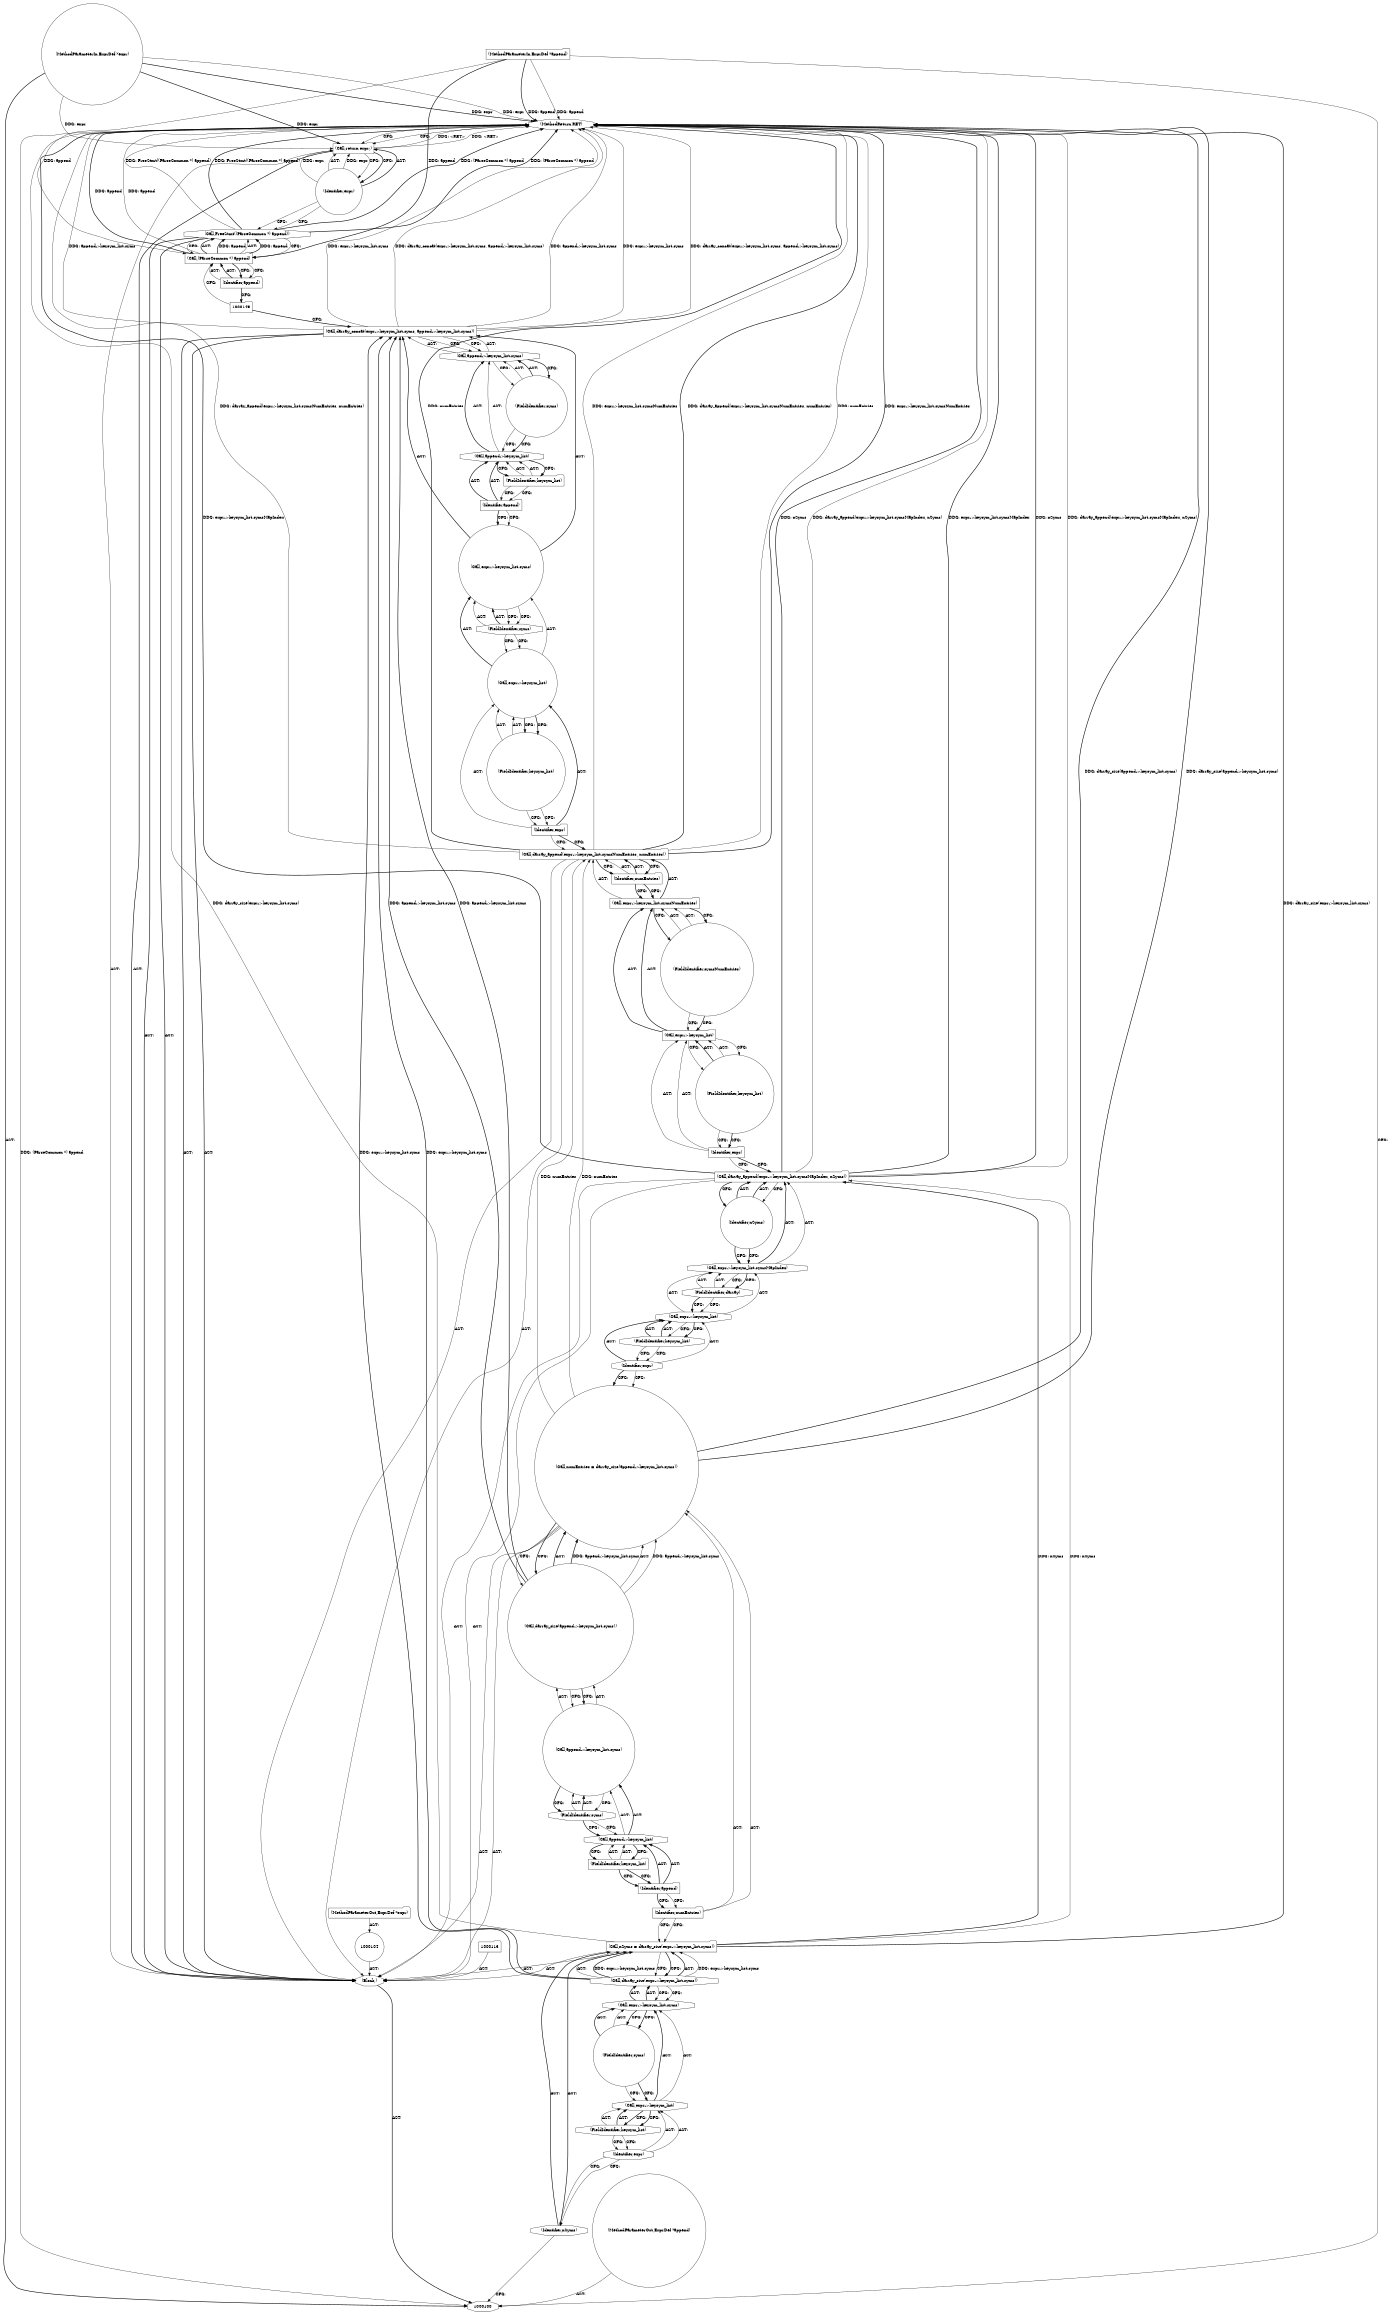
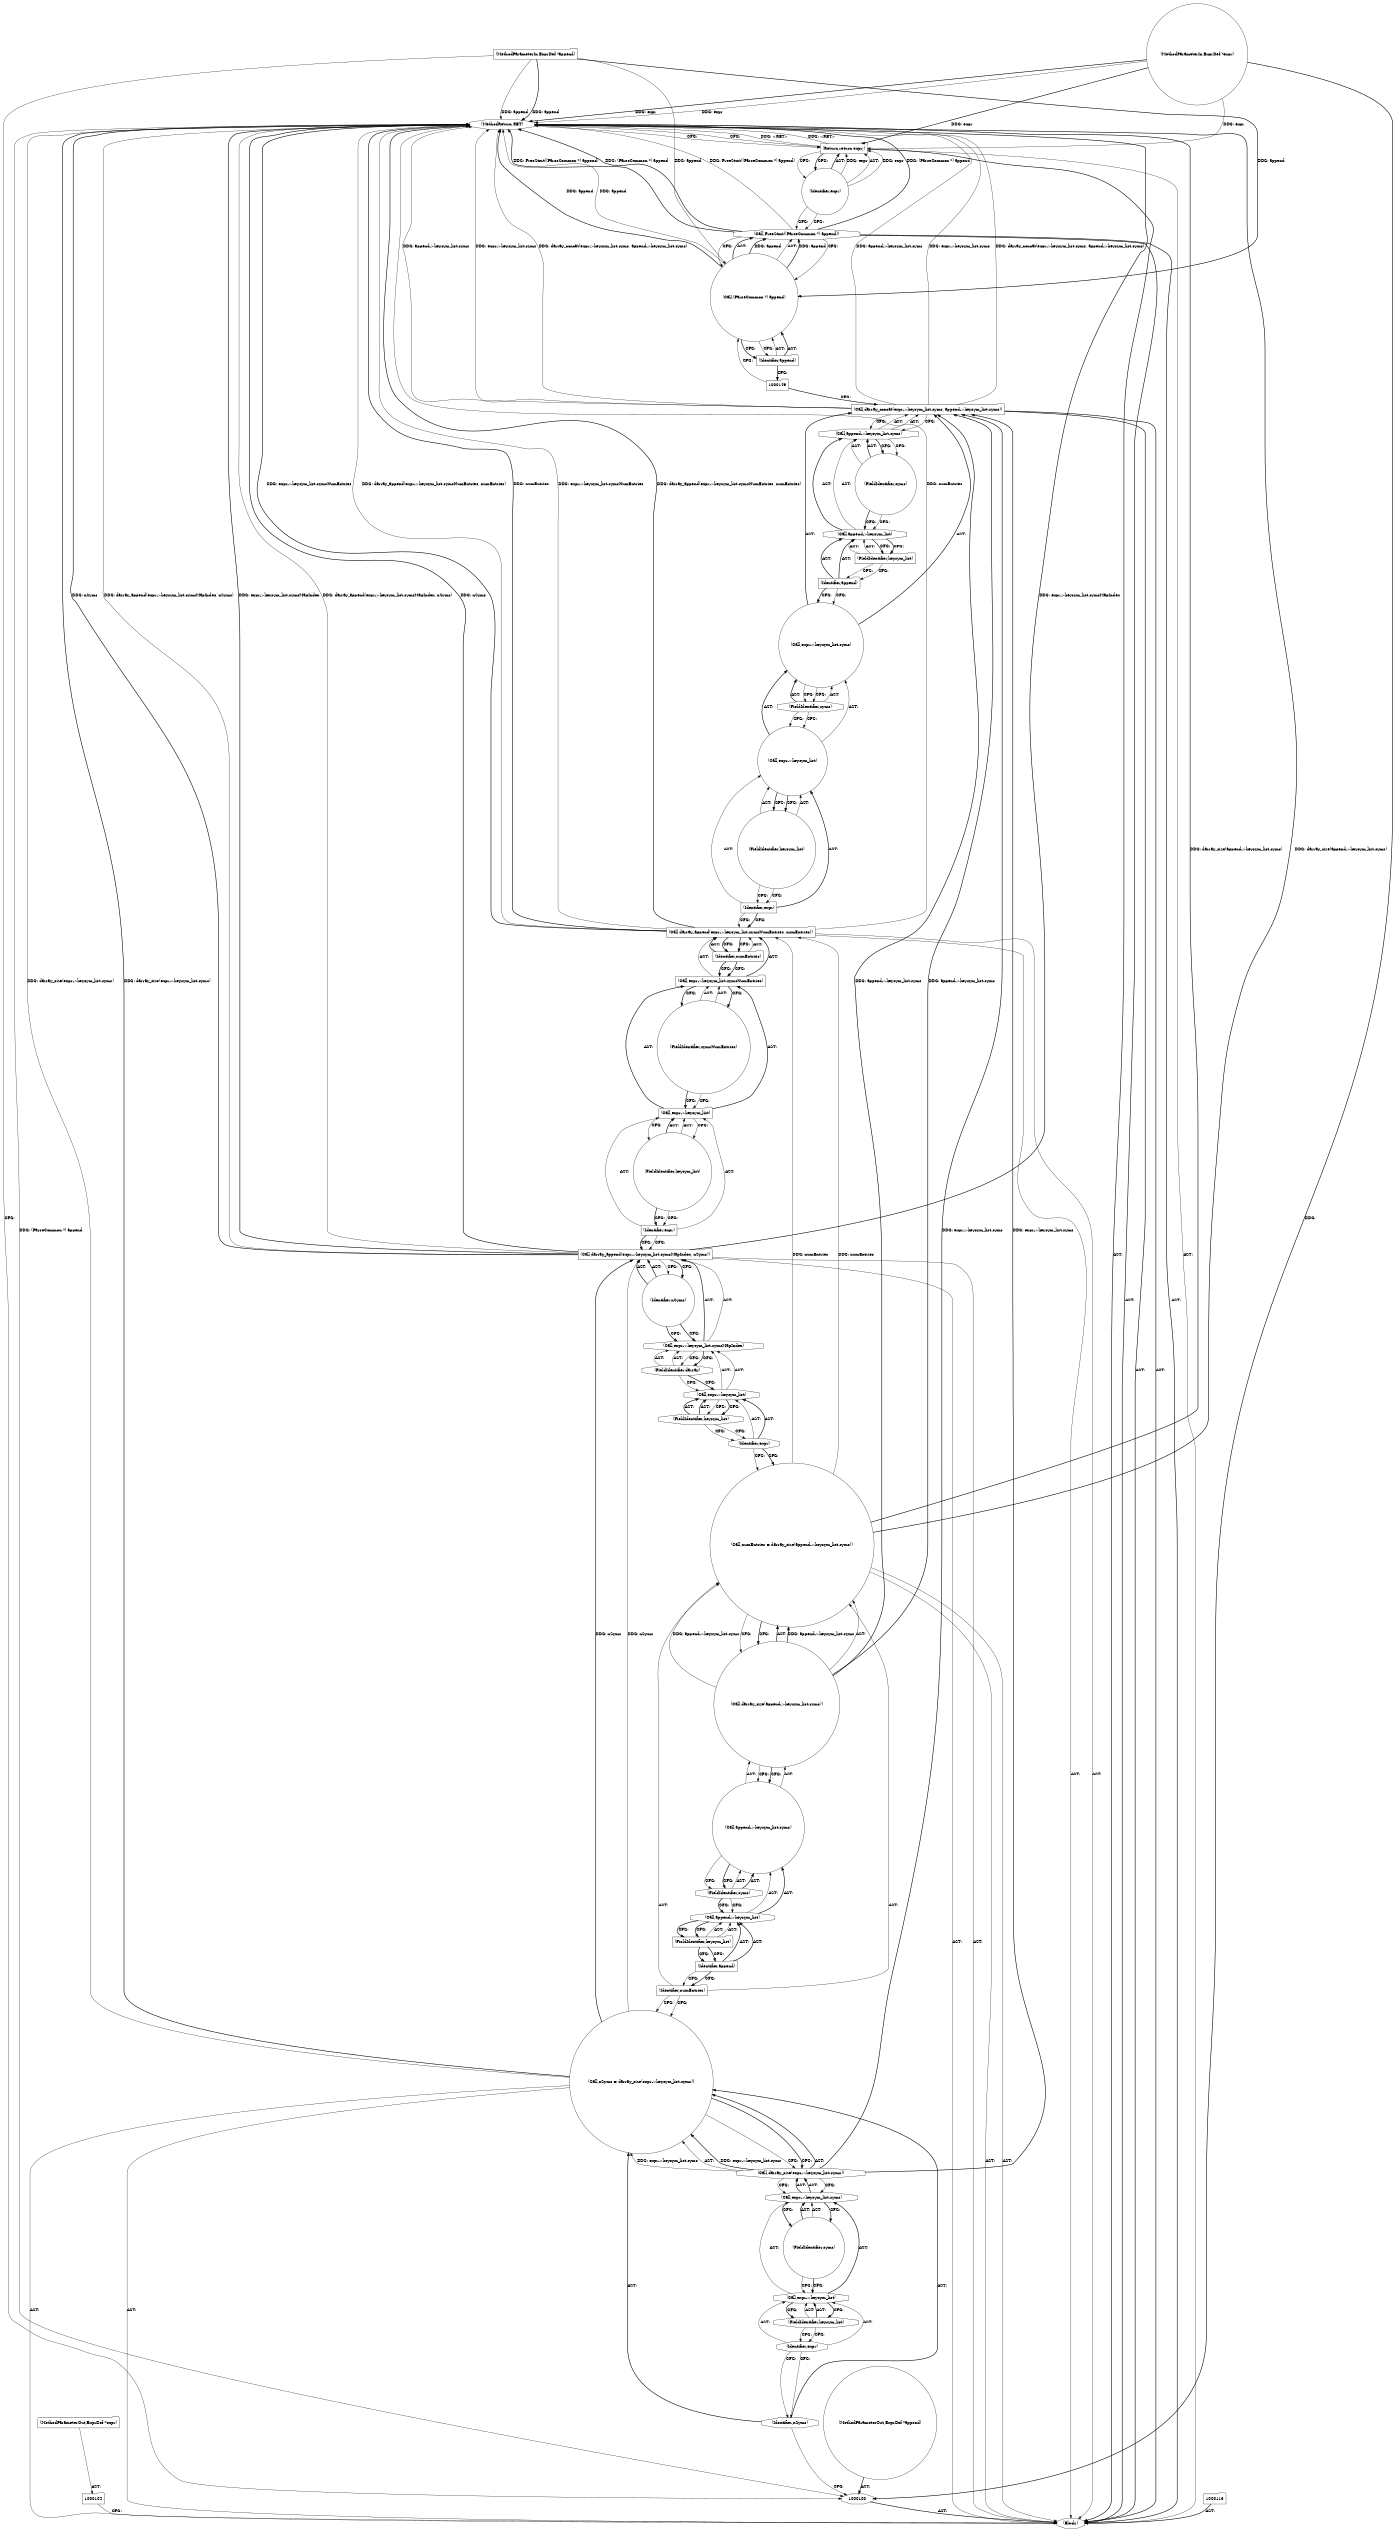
node "(Call,return expr;)": label "(Call,return expr;)" -> "(Return,return expr;)"
node "(Call,(ParseCommon *) append)": shape folder -> circle
edge "(MethodParameterIn,ExprDef *expr)" -> "1000100": label "AST: " -> "DDG: "
node "1000104": shape circle -> folder
node "(Call,nSyms = darray_size(expr->keysym_list.syms))": shape folder -> circle
edge "1000104" -> "(Block,)": label "AST: " -> "CFG: "
edge "1000113" -> "(Block,)": style solid -> bold
edge "(Block,)" -> "1000100": reversed
edge "(MethodParameterOut,ExprDef *append)" -> "1000100": style solid -> bold
